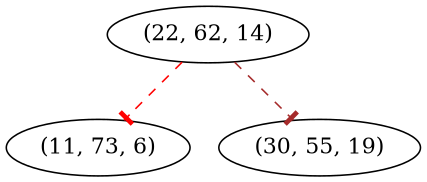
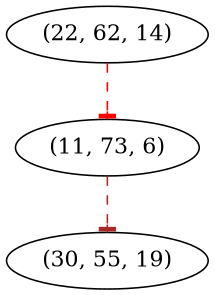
edge "(22, 62, 14)" -> "(30, 55, 19)": now "(11, 73, 6)" -> "(30, 55, 19)"
